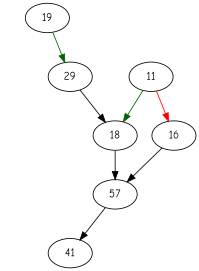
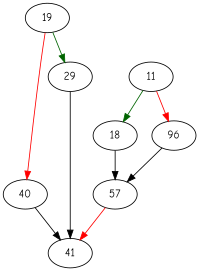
edge "29" -> "18": now "29" -> "41"
node "16": label "16" -> "96"
node "40": added
edge "57" -> "41": color black -> red
